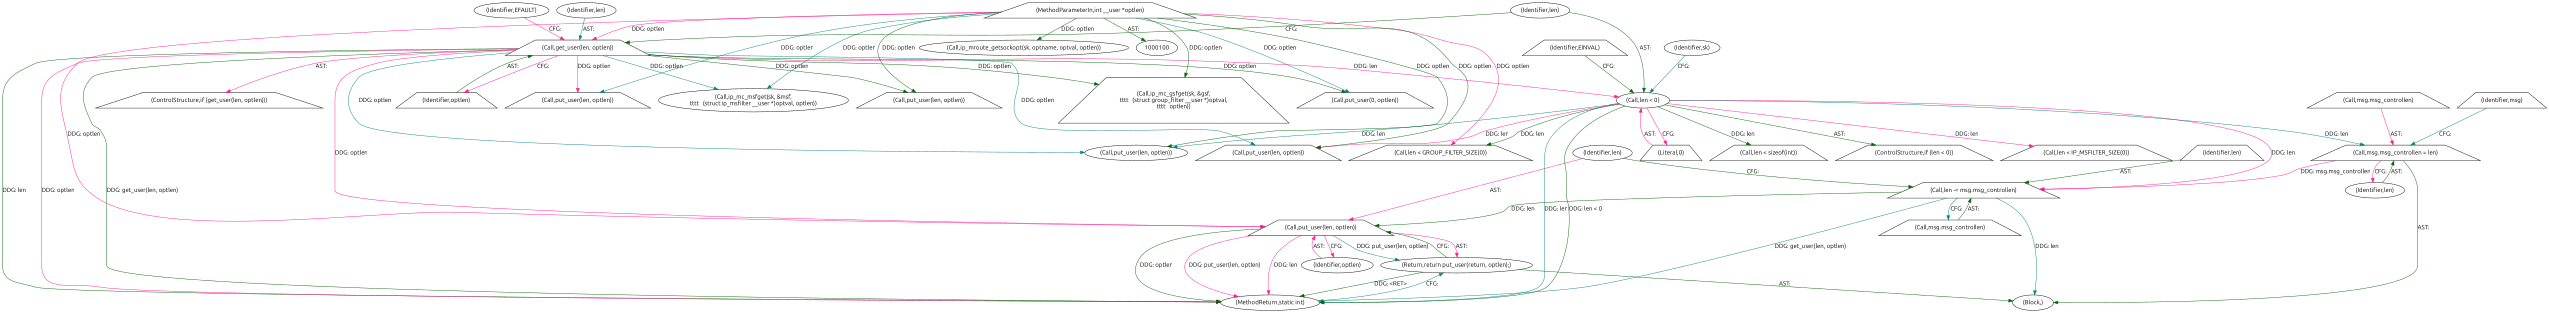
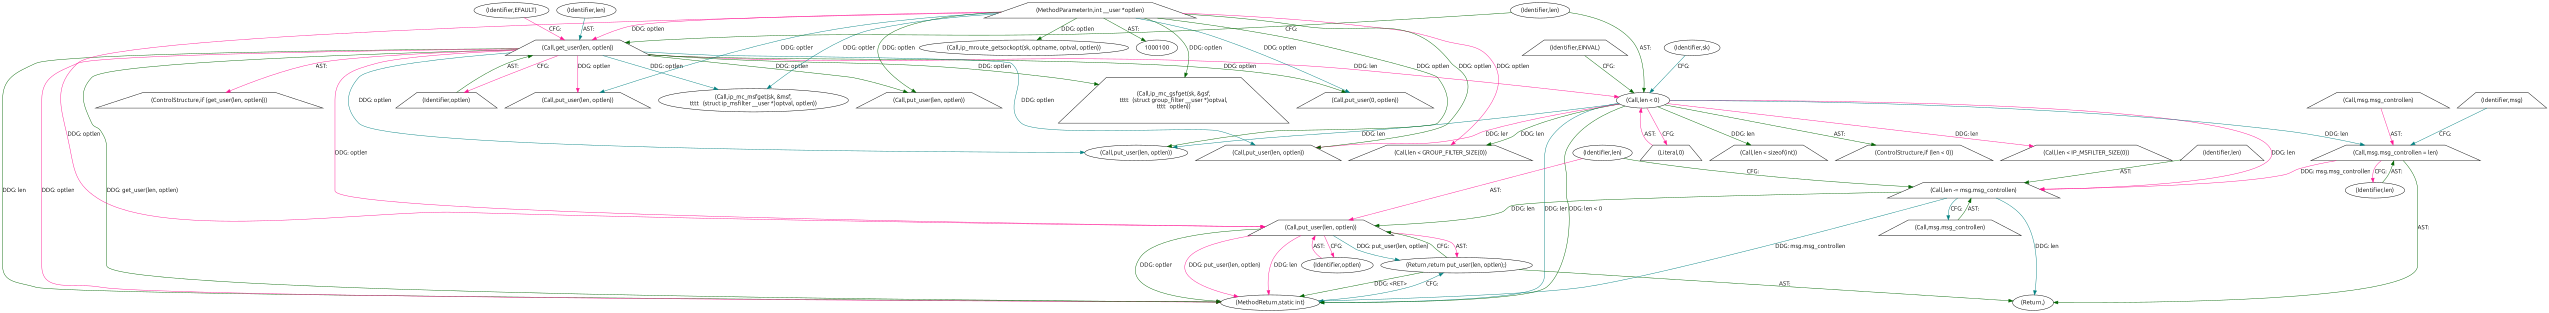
edge "(Call,len -= msg.msg_controllen)" -> "(MethodReturn,static int)": label "DDG: get_user(len, optlen)" -> "DDG: msg.msg_controllen"
node "(Return,return put_user(return, optlen);)": label "(Return,return put_user(return, optlen);)" -> "(Return,return put_user(len, optlen);)"
node "(Block,)": label "(Block,)" -> "(Return,)"
